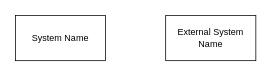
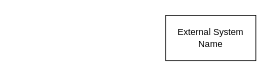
node "System Name": removed
